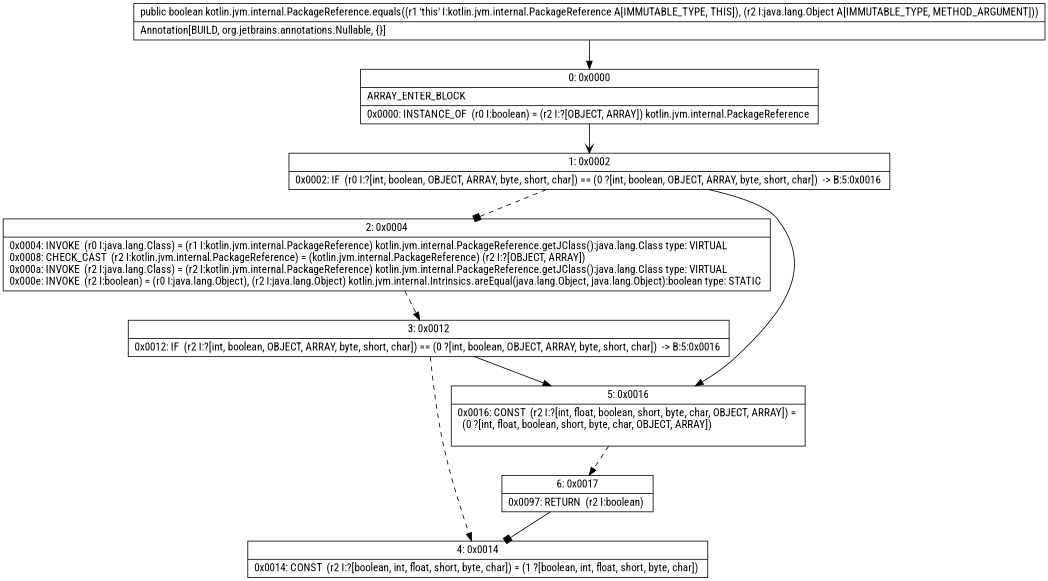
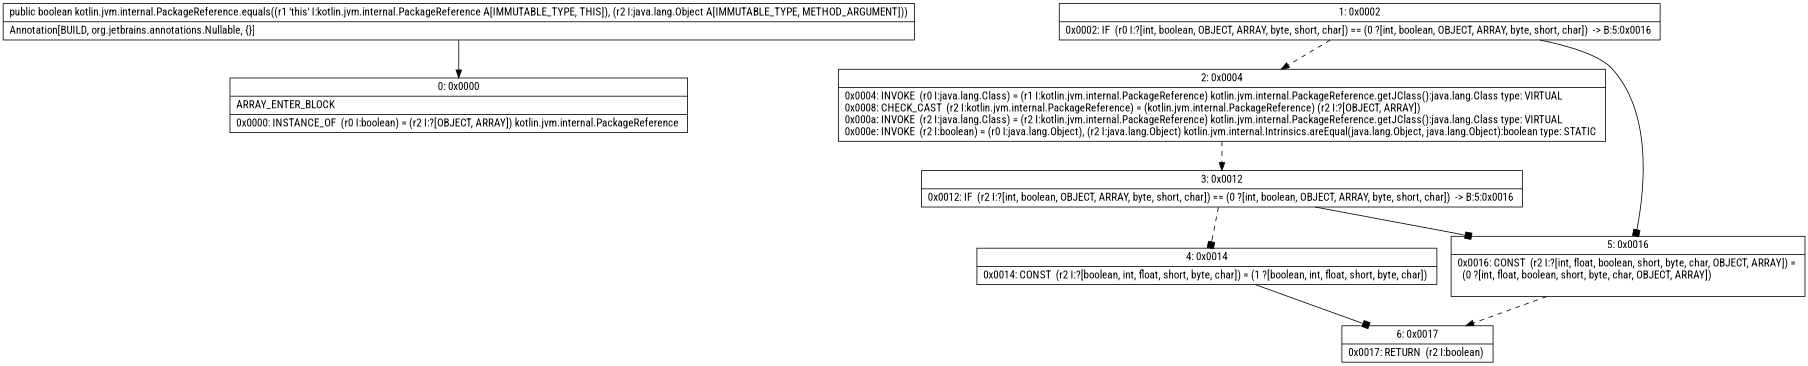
edge "0: 0x0000" -> "1: 0x0002": removed
edge "1: 0x0002" -> "2: 0x0004": arrowhead box -> normal
edge "1: 0x0002" -> "5: 0x0016": arrowhead normal -> box
edge "3: 0x0012" -> "5: 0x0016": arrowhead normal -> box
edge "3: 0x0012" -> "4: 0x0014": arrowhead normal -> box
node "6: 0x0017": text "0x0097: RETURN  (r2 I:boolean)" -> "0x0017: RETURN  (r2 I:boolean)"
edge "6: 0x0017" -> "4: 0x0014": reversed
